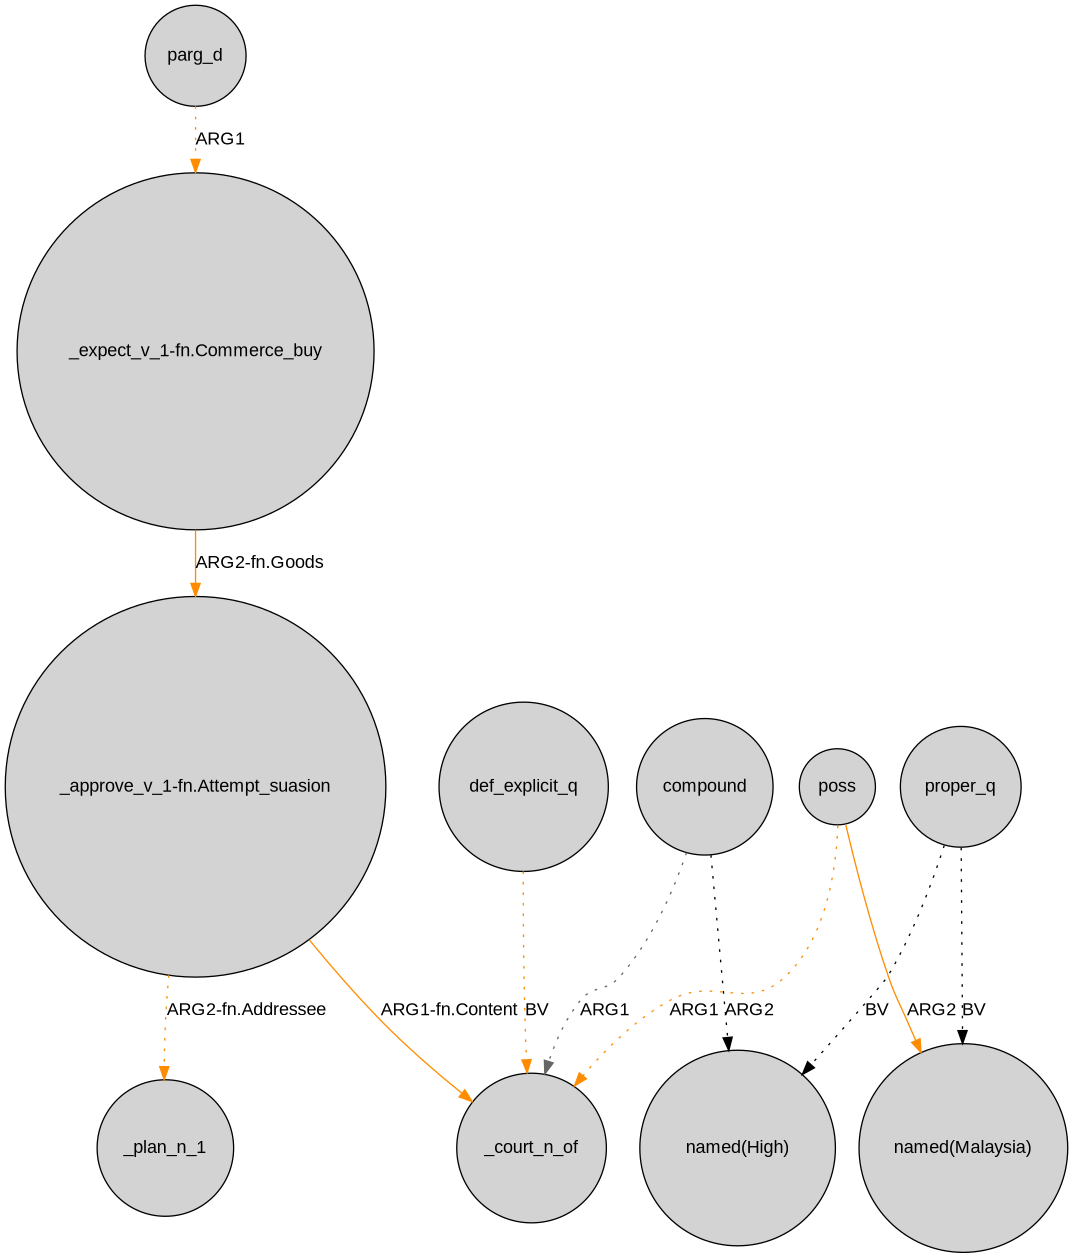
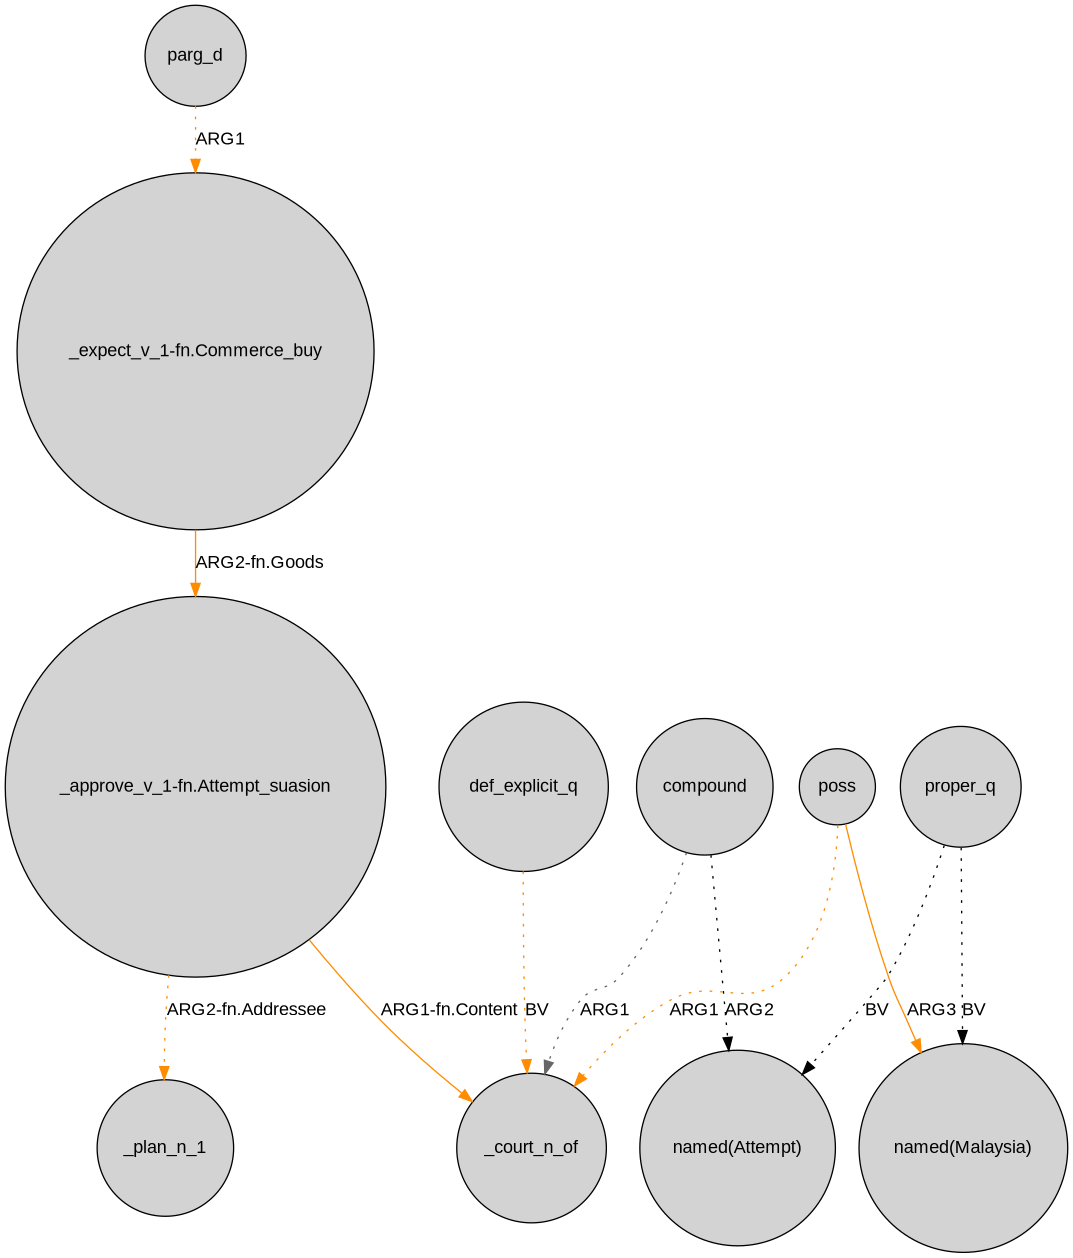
edge "poss" -> "named(Malaysia)": label "ARG2" -> "ARG3"
node "named(High)": label "named(High)" -> "named(Attempt)"
